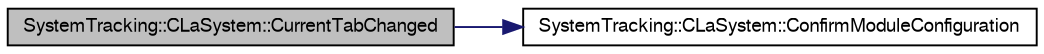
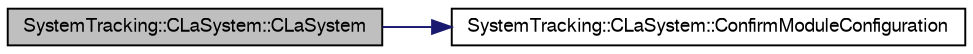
node "SystemTracking::CLaSystem::CurrentTabChanged": label "SystemTracking::CLaSystem::CurrentTabChanged" -> "SystemTracking::CLaSystem::CLaSystem"
